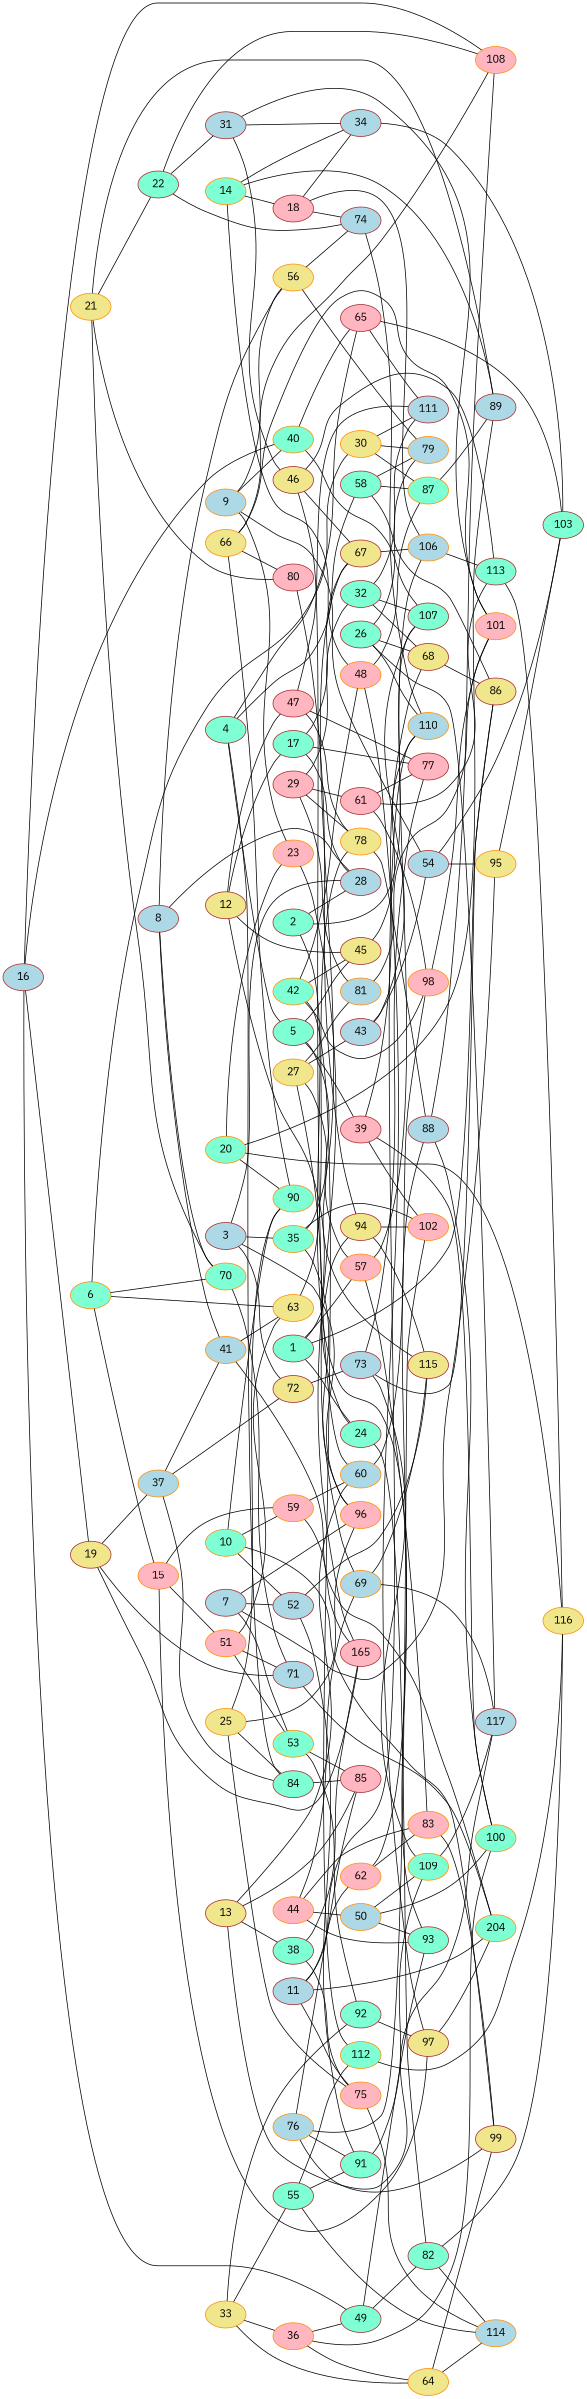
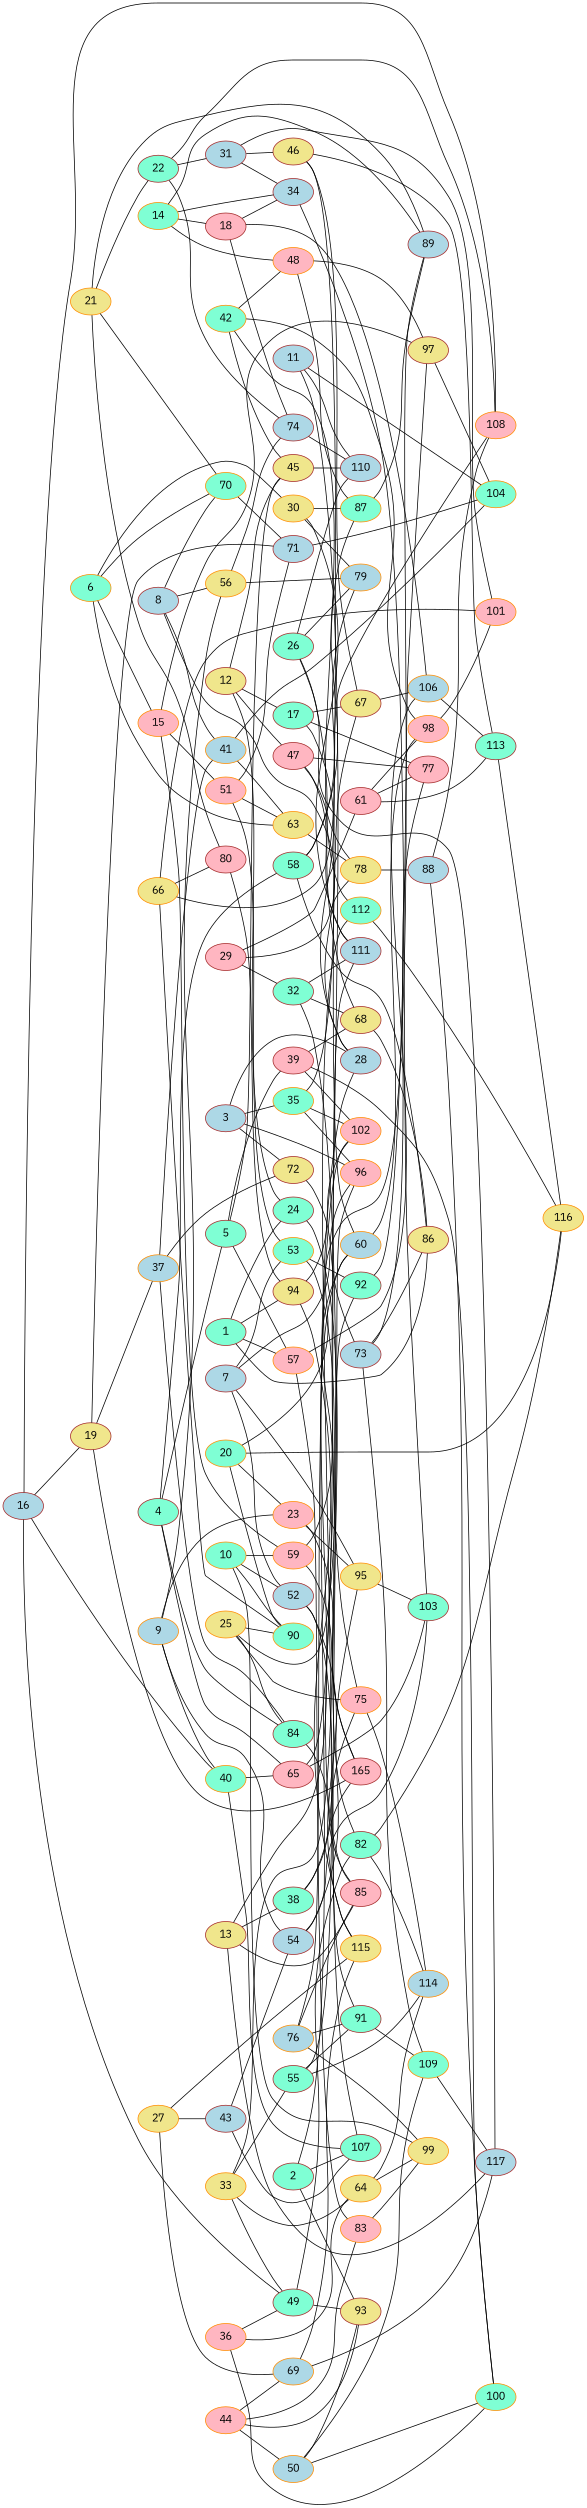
node "110": color darkorange -> brown
node "81": removed
node "115": color brown -> darkorange
edge "23" -- "95": added
node "62": removed
node "204": label "204" -> "104"
node "93": fillcolor aquamarine -> khaki
node "99": color brown -> darkorange
edge "33" -- "36": now "33" -- "49"
